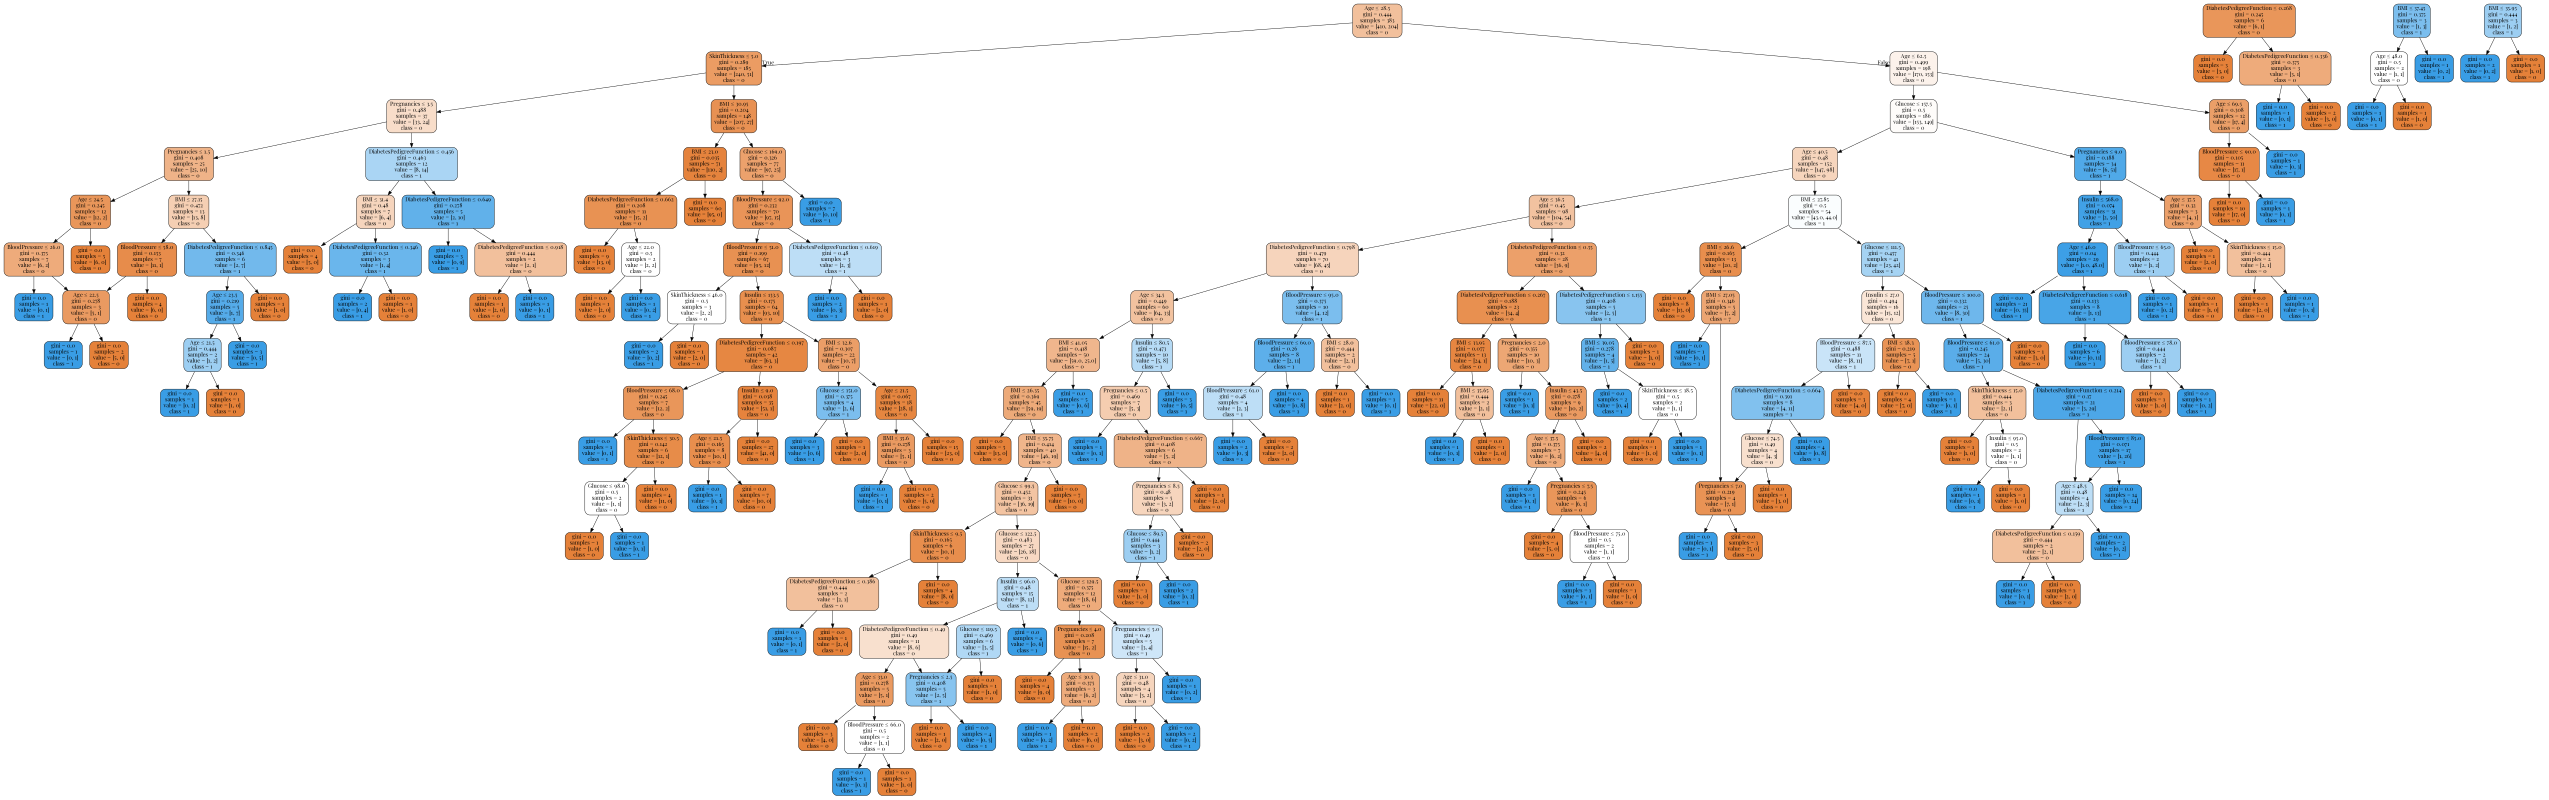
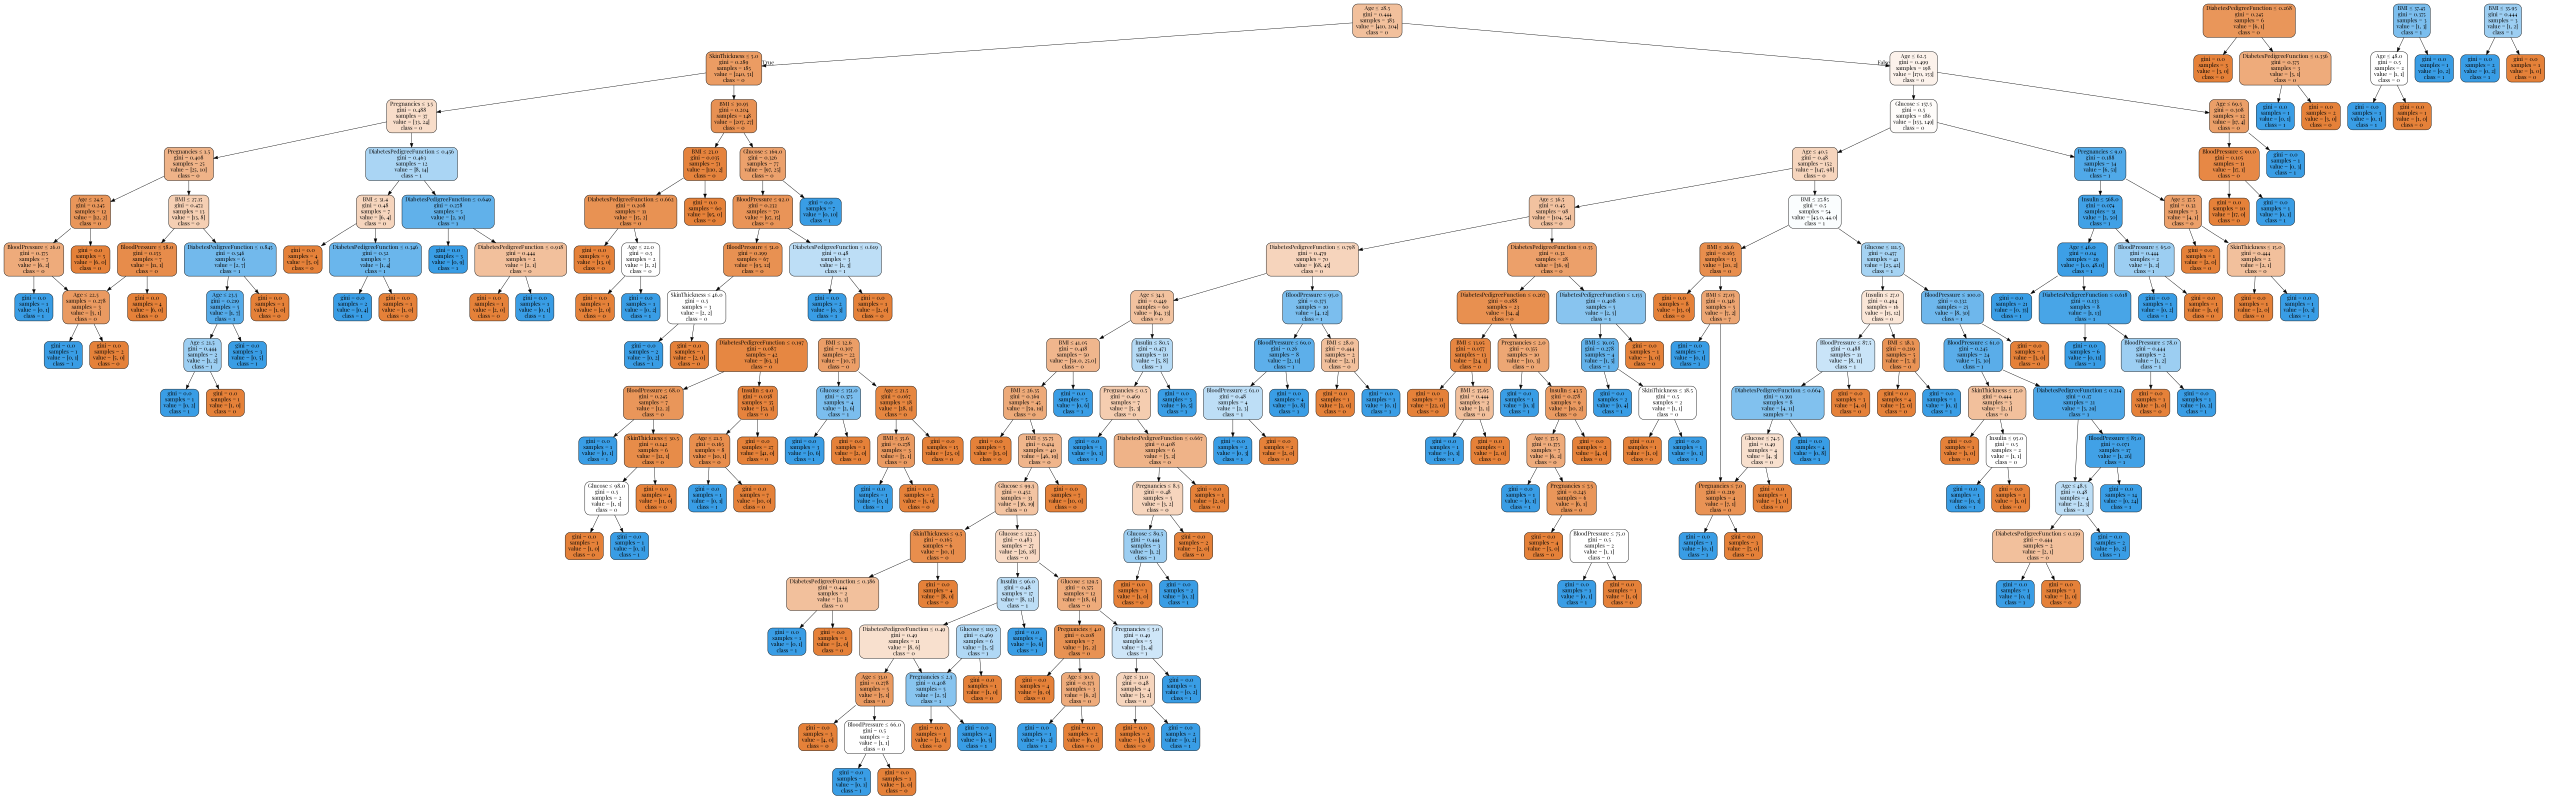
node "Age ≤ 22.5": text "gini = 0.278" -> "samples = 0.278"
node "Insulin ≤ 133.5": removed
edge "Pregnancies ≤ 7.5" -> "BloodPressure ≤ 75.0": removed
node "Insulin ≤ 96.0": text "samples = 15" -> "samples = 17"
